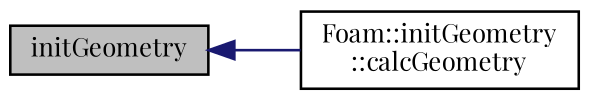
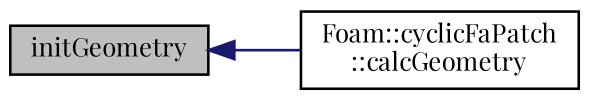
node "Foam::initGeometry ::calcGeometry": label "Foam::initGeometry ::calcGeometry" -> "Foam::cyclicFaPatch ::calcGeometry"
